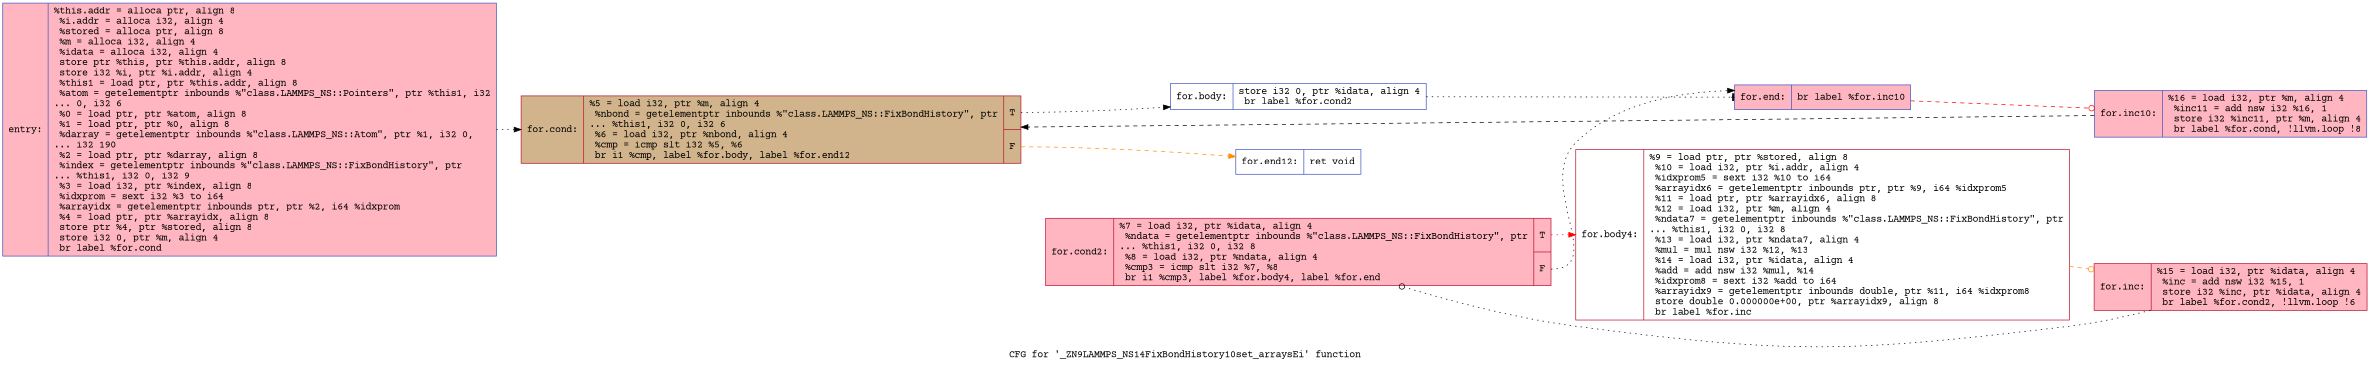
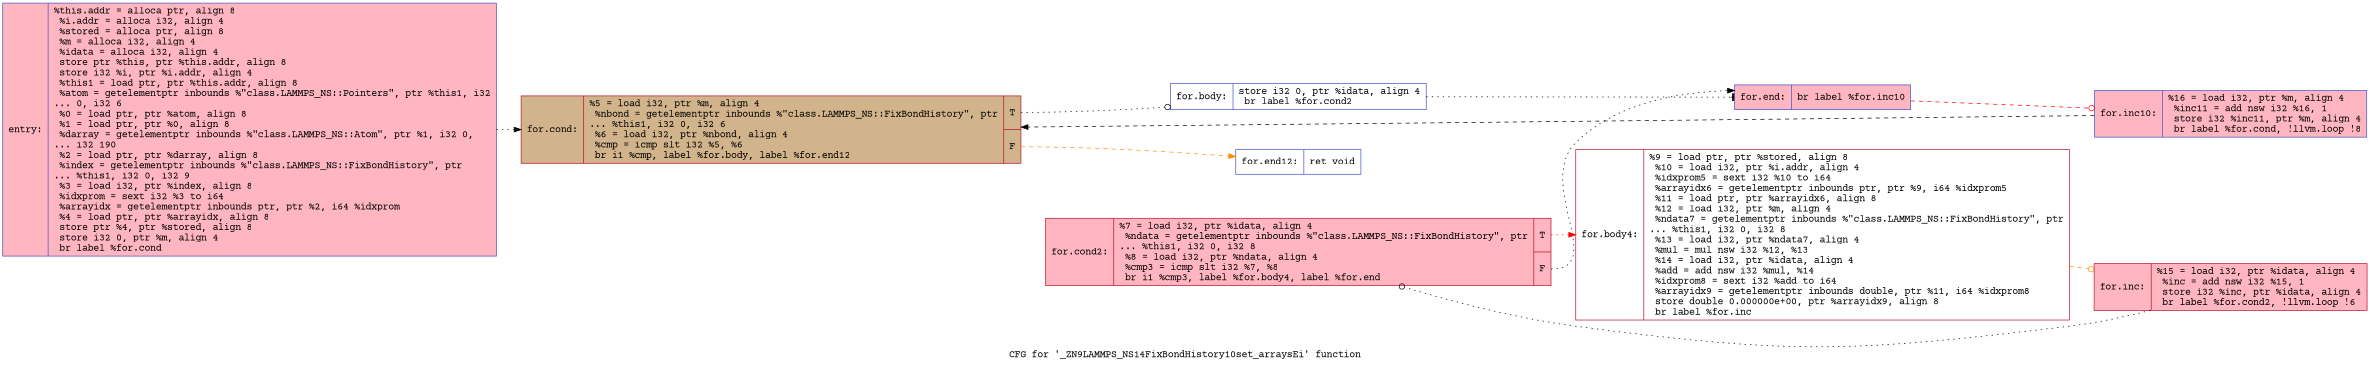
edge "for.cond:" -> "for.body:": arrowhead normal -> odot
